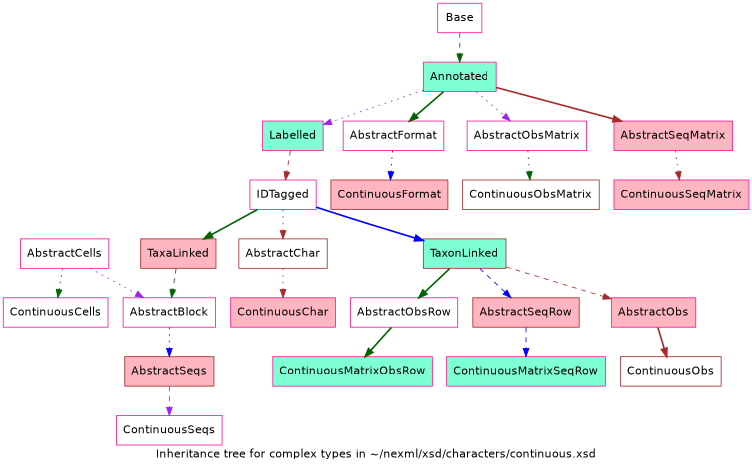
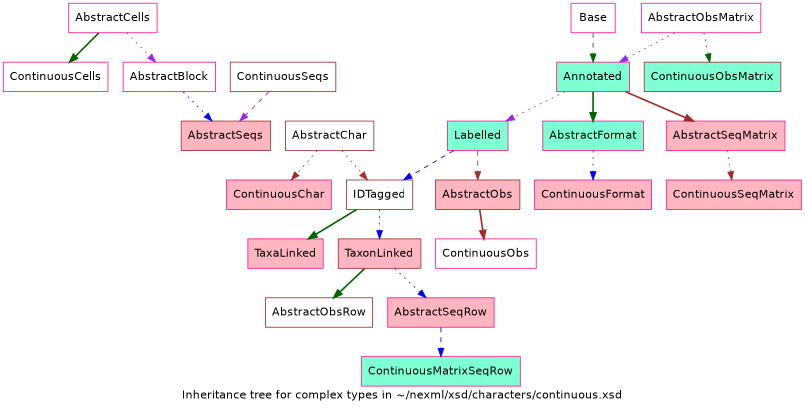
edge "Annotated" -> "AbstractObsMatrix": reversed
node "AbstractFormat": fillcolor white -> aquamarine
edge "Labelled" -> "IDTagged": color brown -> blue
node "IDTagged": color deeppink -> brown
node "ContinuousFormat": color brown -> deeppink
node "ContinuousObsMatrix": fillcolor white -> aquamarine
edge "IDTagged" -> "AbstractChar": reversed
edge "IDTagged" -> "TaxonLinked": style bold -> dotted
node "TaxaLinked": color brown -> deeppink
node "TaxonLinked": fillcolor aquamarine -> lightpink
edge "AbstractCells" -> "ContinuousCells": style dotted -> bold
edge "TaxaLinked" -> "AbstractBlock": removed
edge "TaxonLinked" -> "AbstractSeqRow": style dashed -> dotted
edge "TaxonLinked" -> "AbstractObs": now "Labelled" -> "AbstractObs"
node "AbstractObsRow": color deeppink -> brown
node "AbstractSeqRow": color brown -> deeppink
node "AbstractObs": color deeppink -> brown
node "ContinuousMatrixObsRow": removed
node "ContinuousObs": color brown -> deeppink
edge "AbstractSeqs" -> "ContinuousSeqs": reversed
node "ContinuousSeqs": color deeppink -> brown
